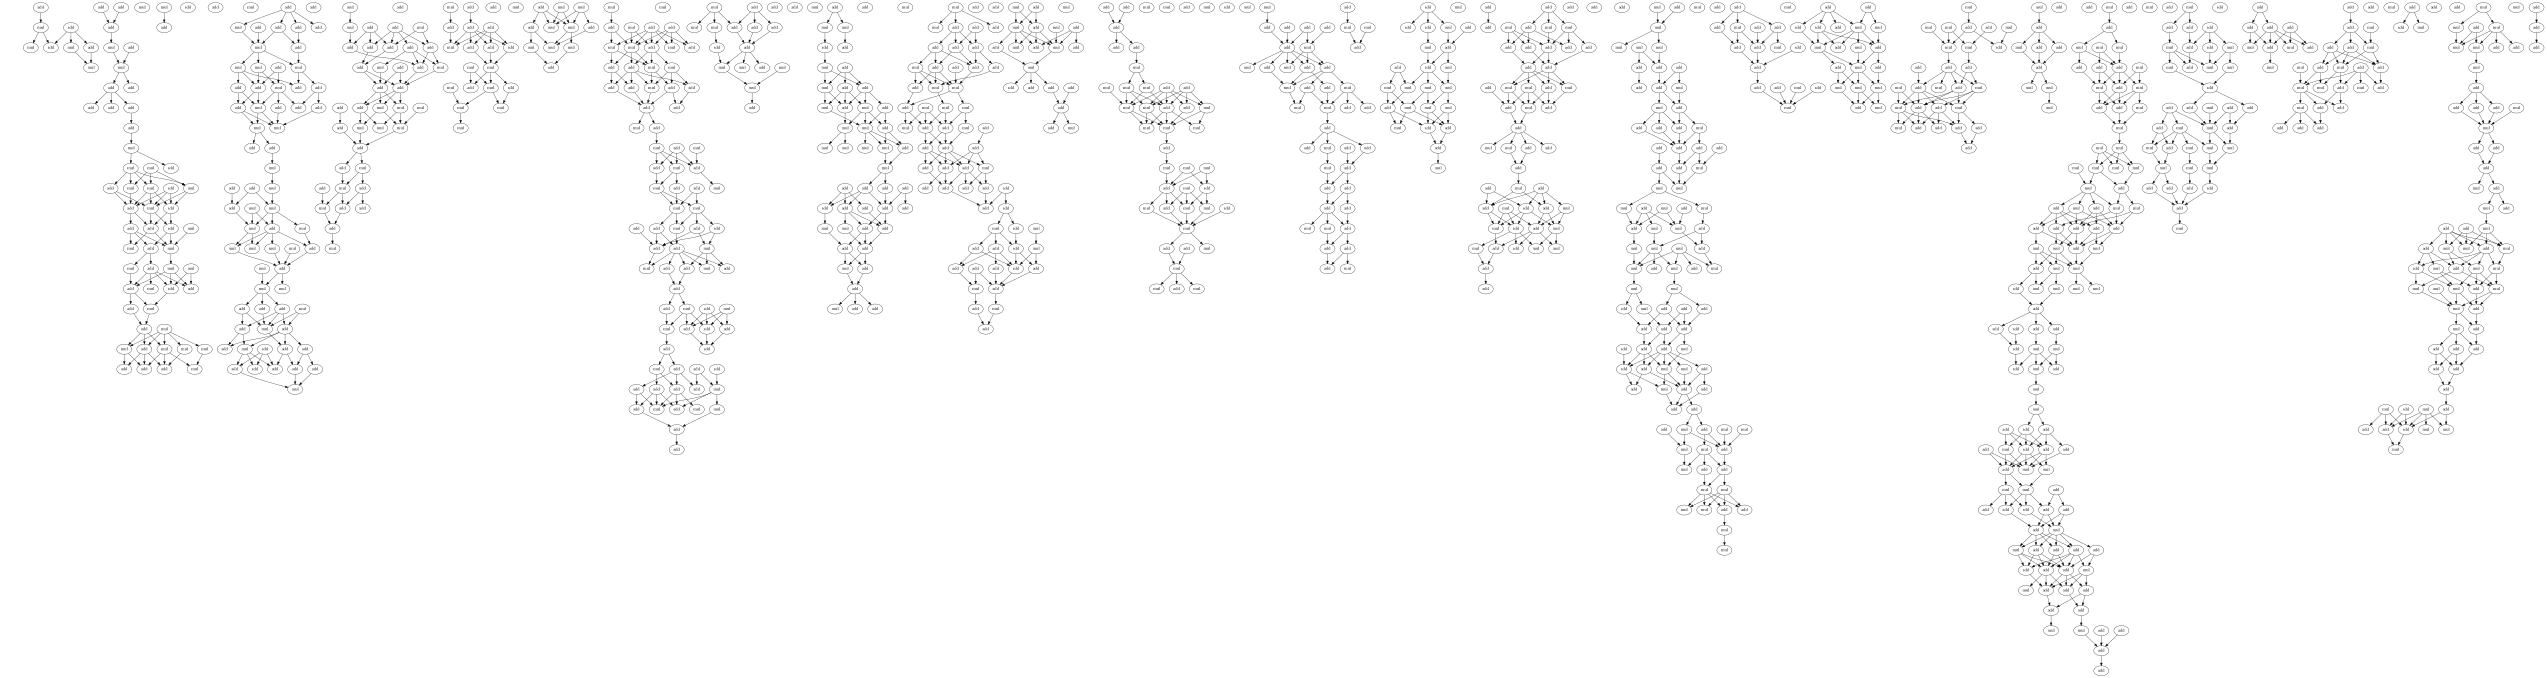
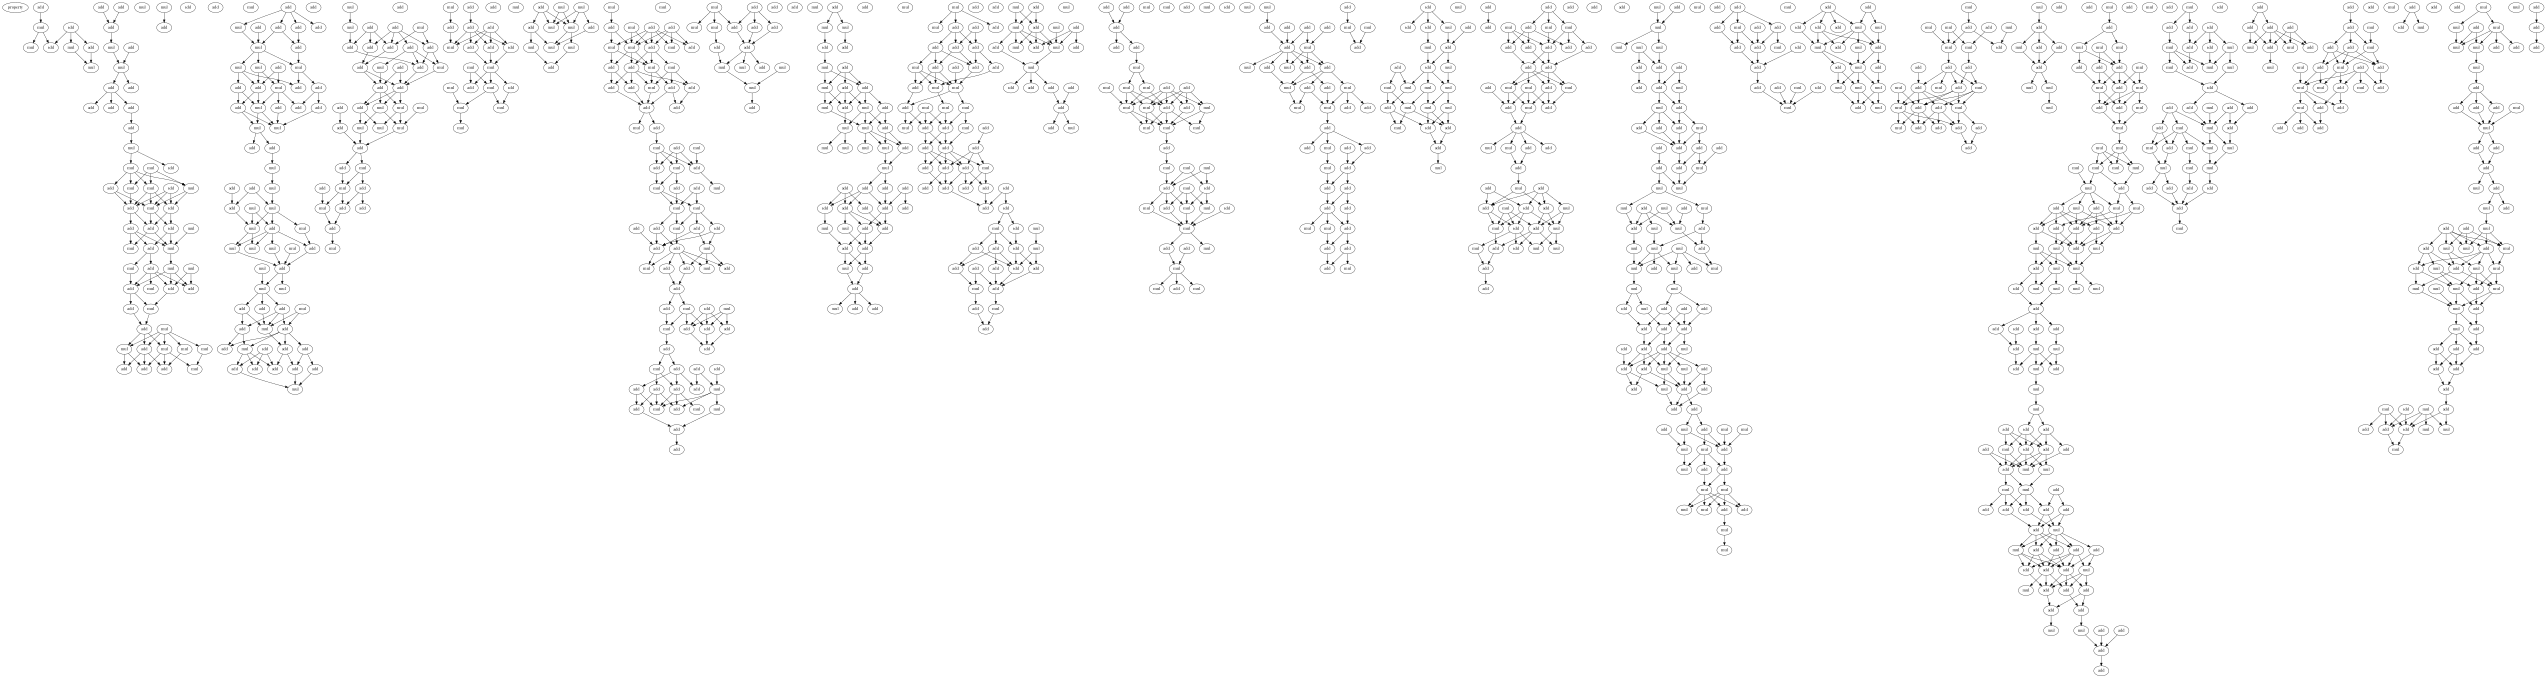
node "property": added
